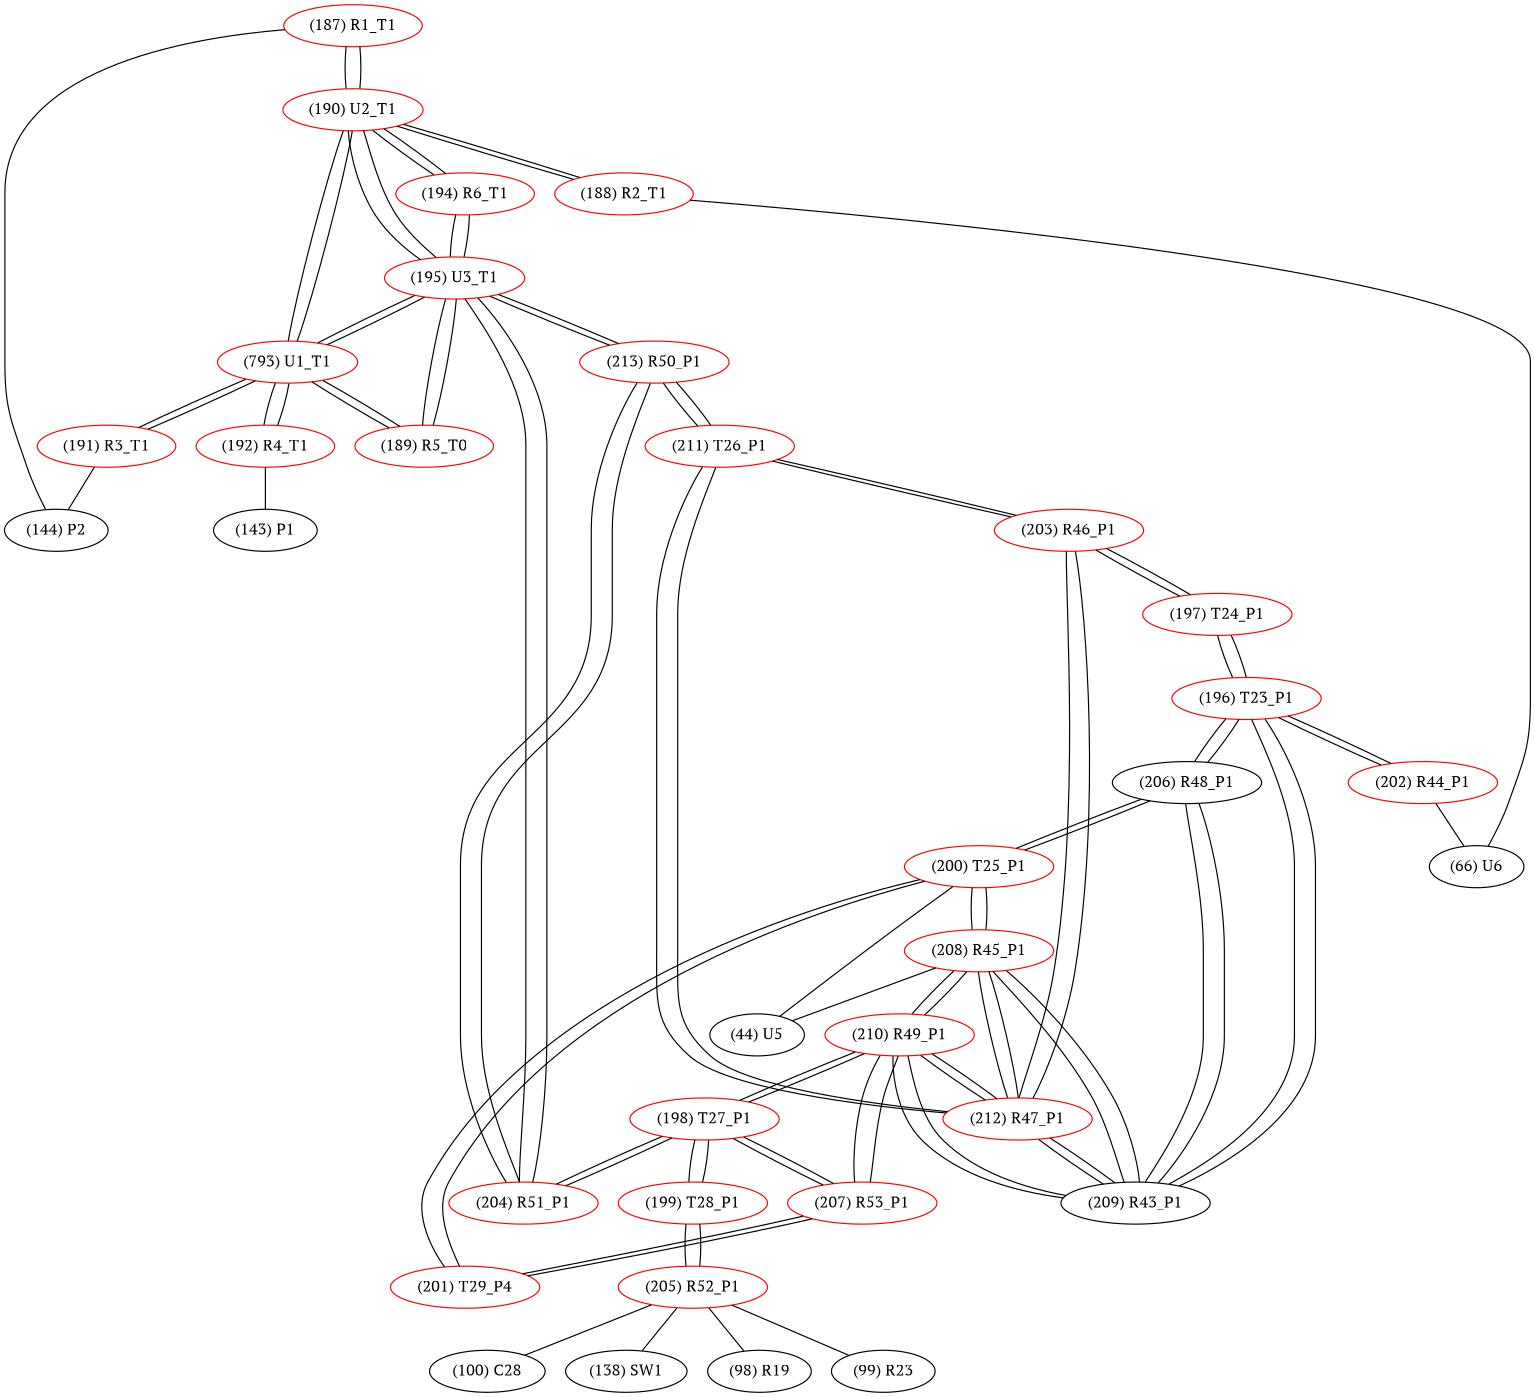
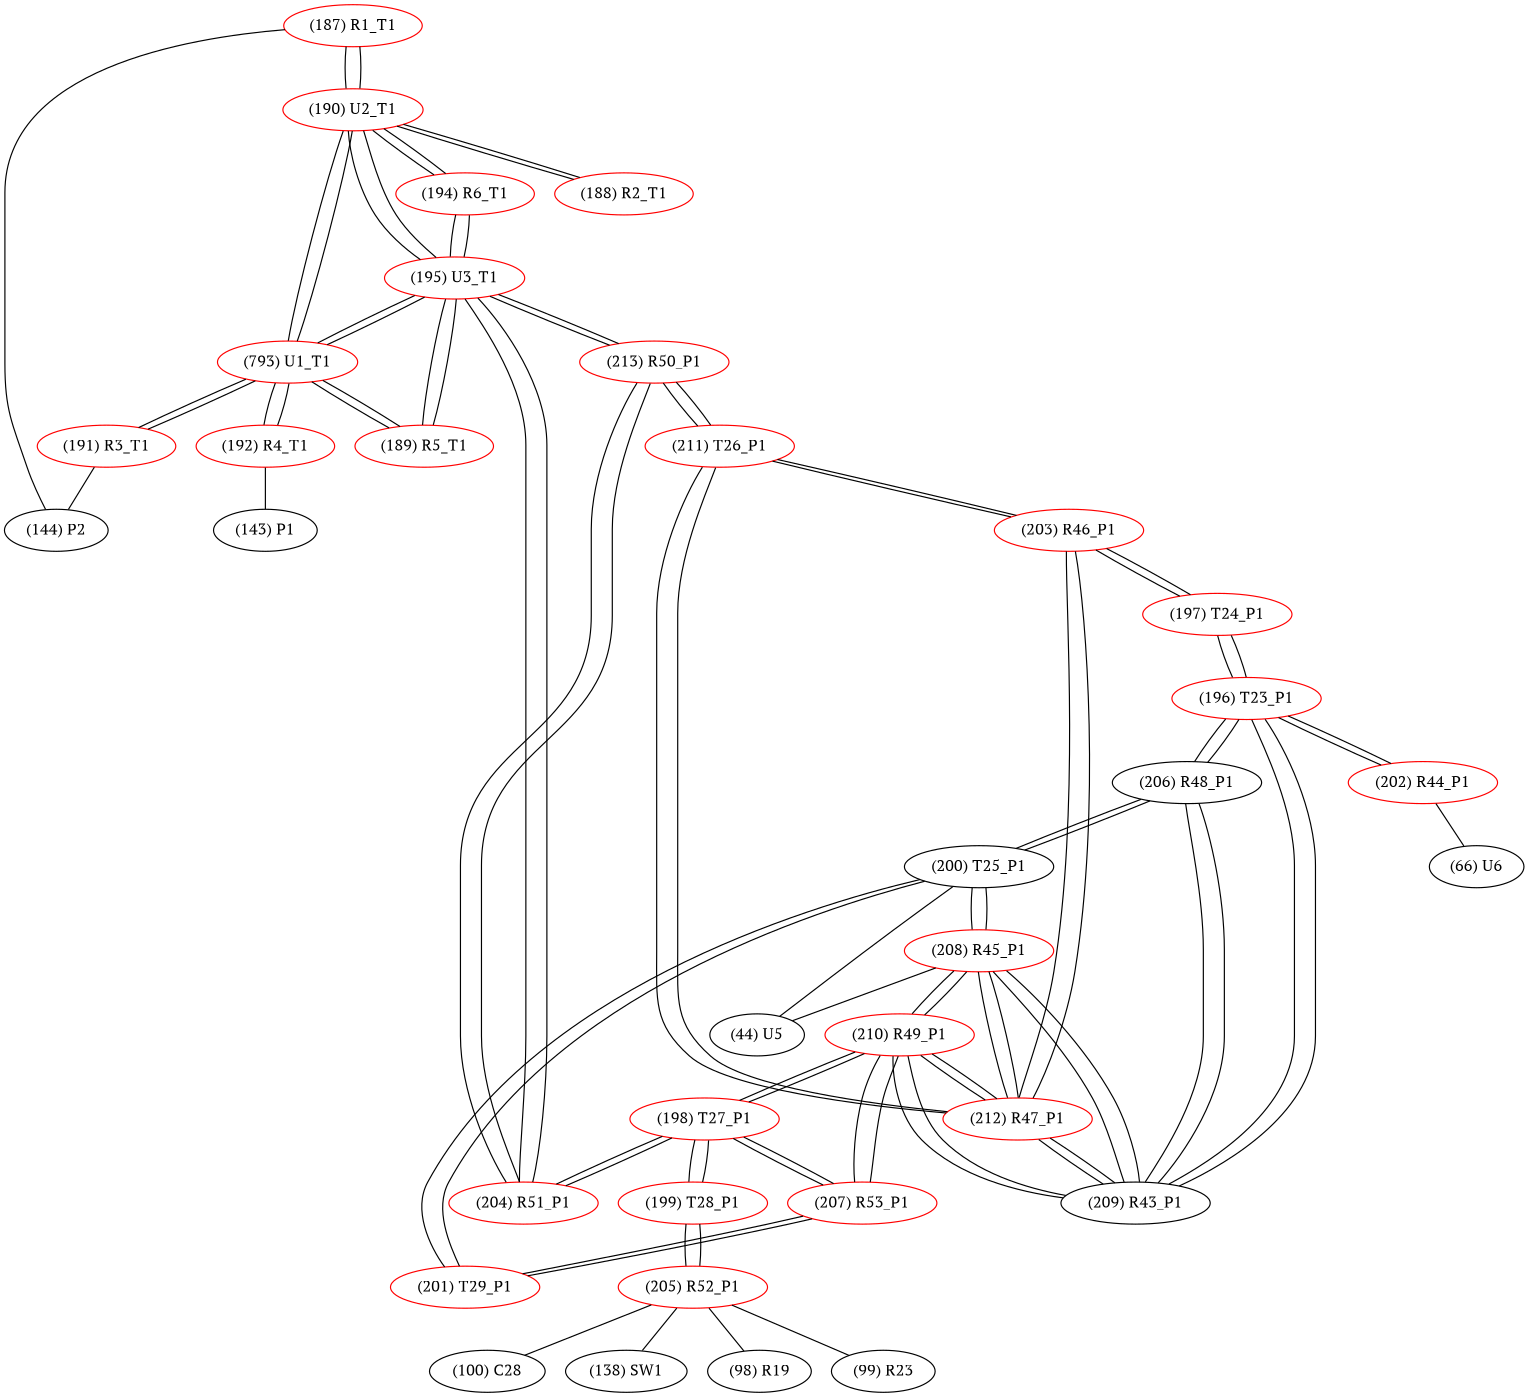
edge "(188) R2_T1" -- "(66) U6": removed
node "(189) R5_T0": label "(189) R5_T0" -> "(189) R5_T1"
node "(200) T25_P1": color red -> black
node "(201) T29_P4": label "(201) T29_P4" -> "(201) T29_P1"
